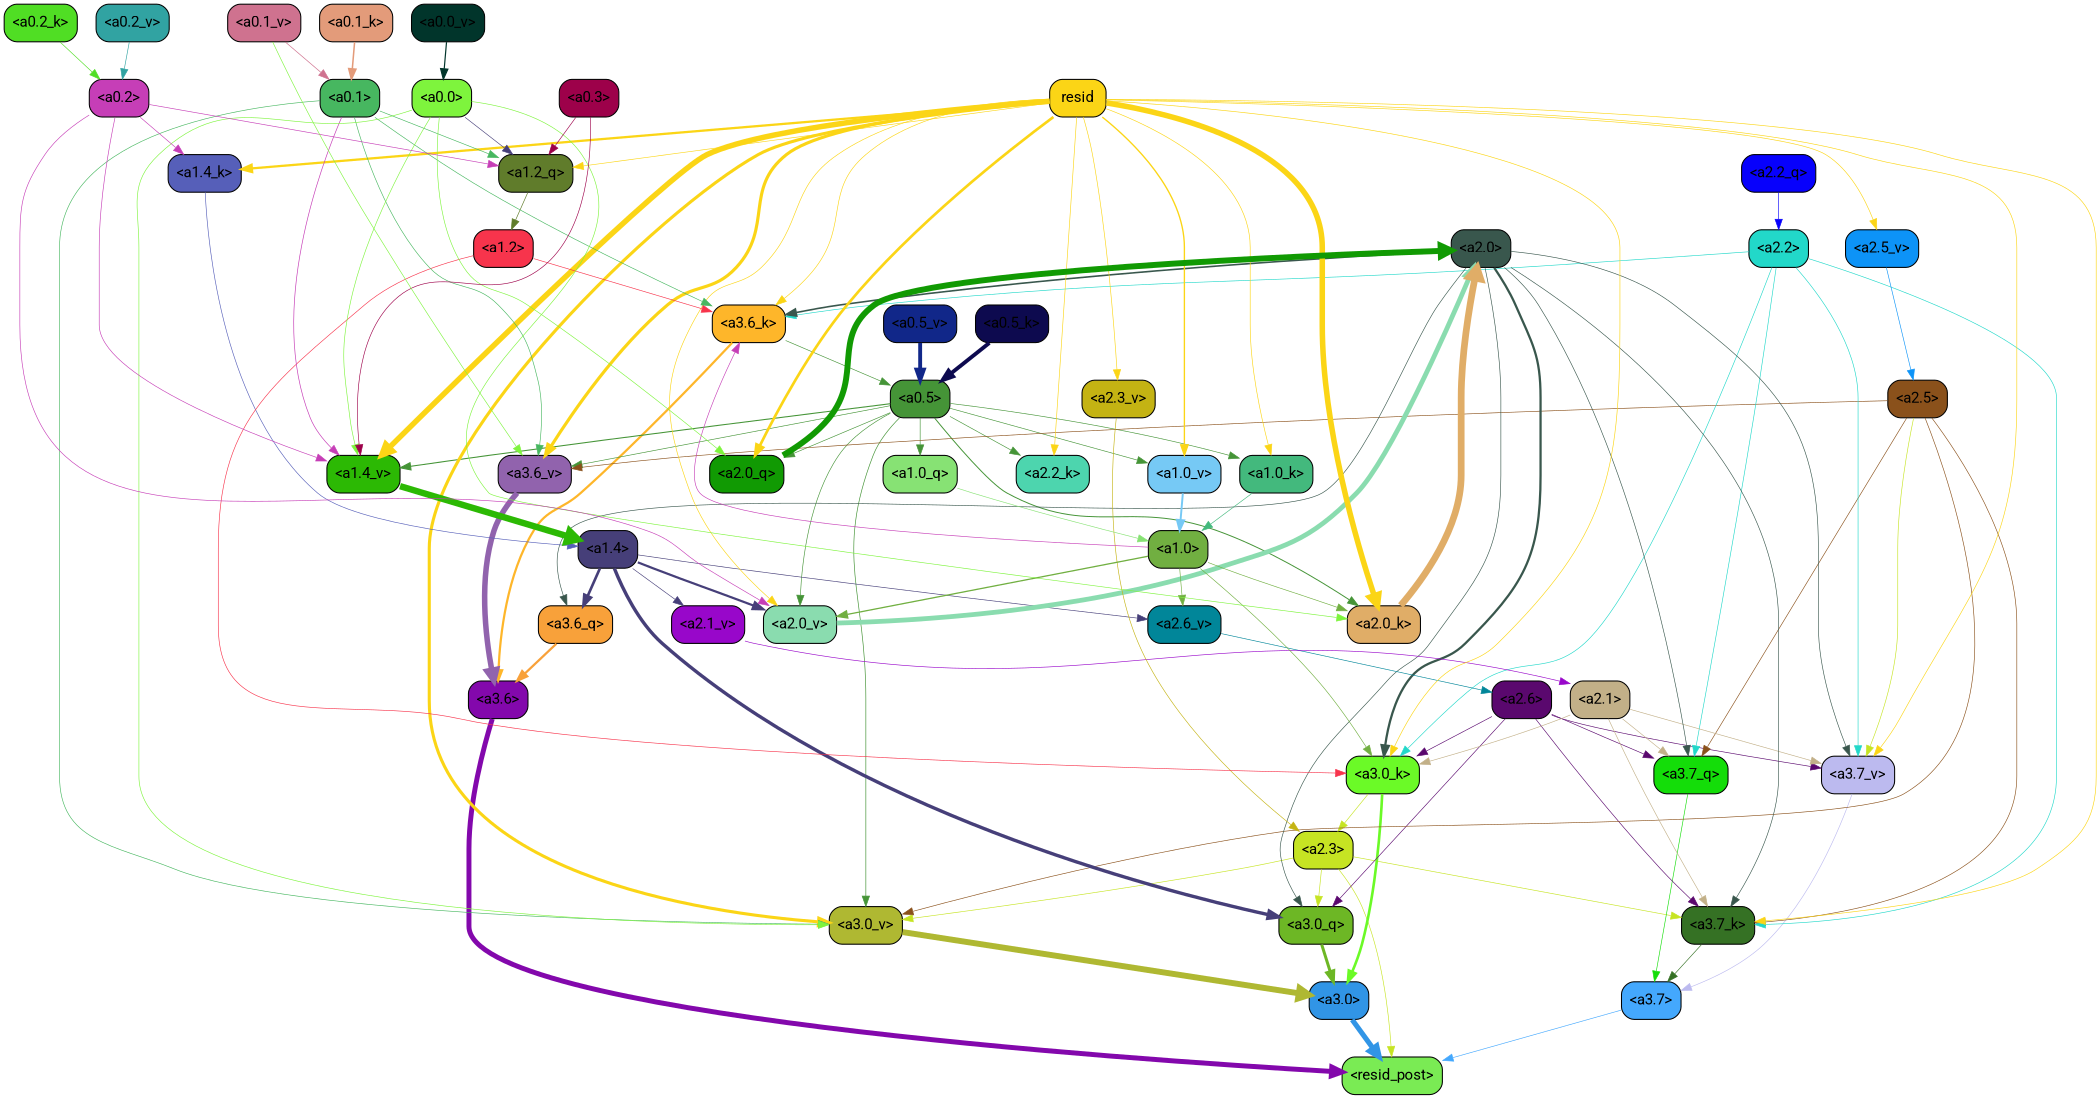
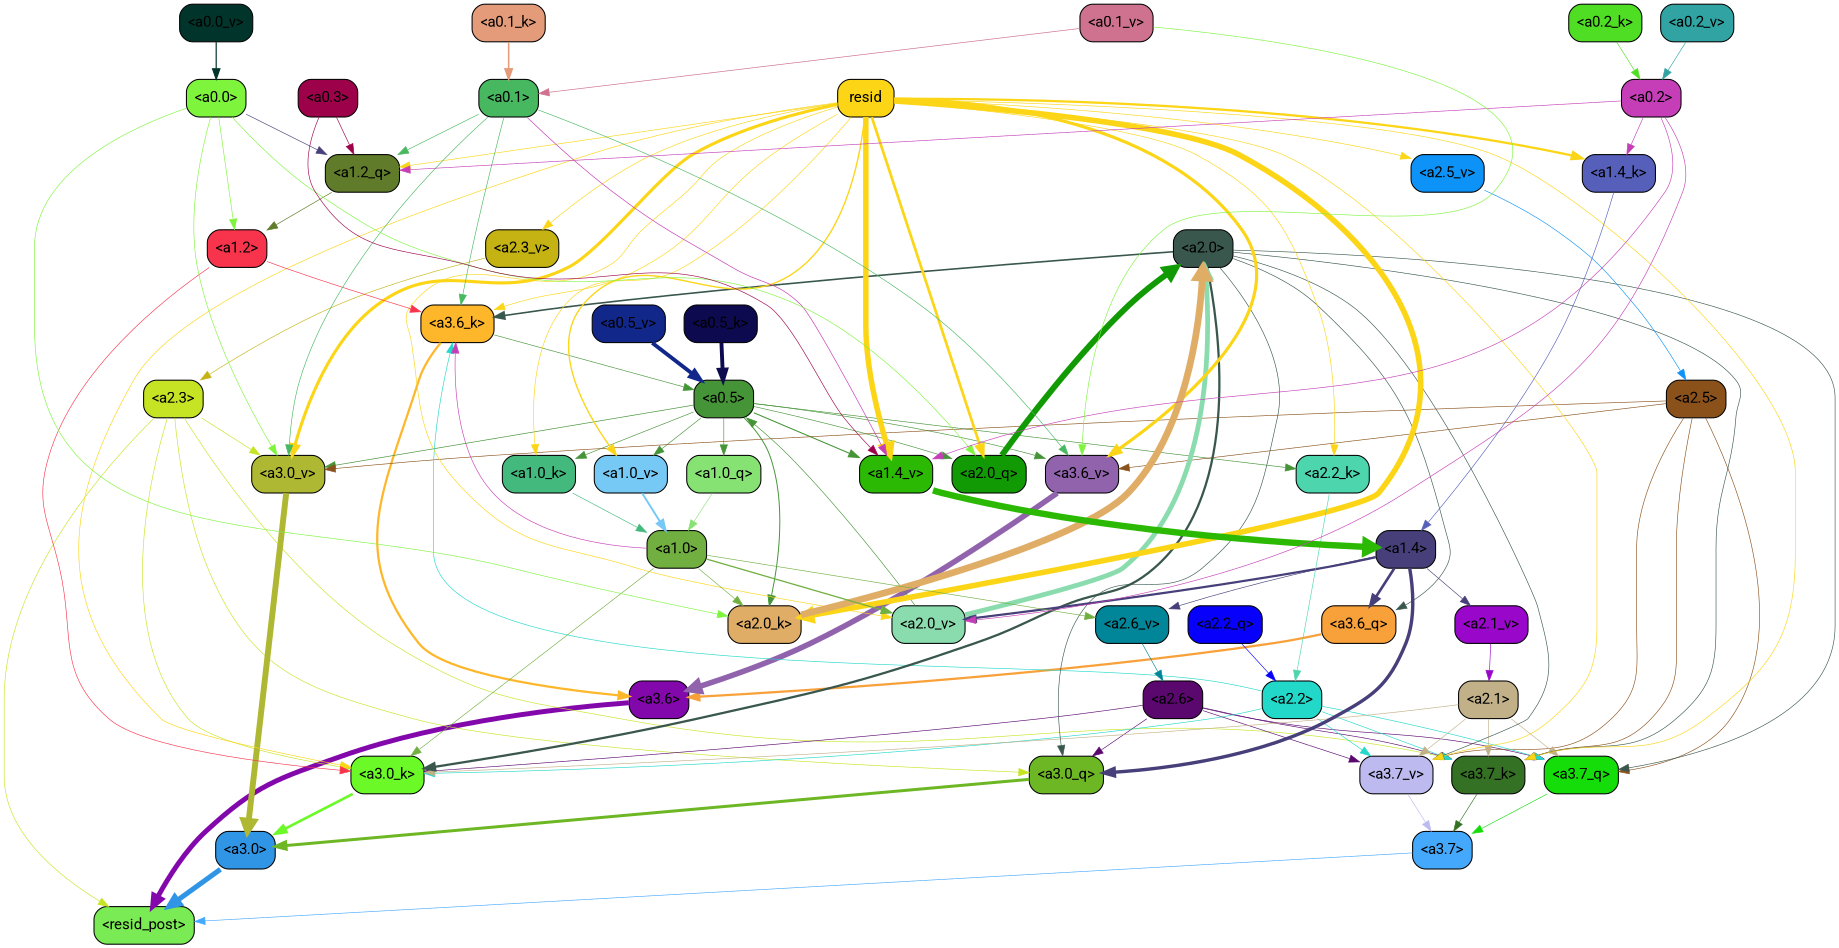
edge "<a0.0>" -> "<a1.4_v>": now "<a0.0>" -> "<a1.2>"
edge "<a0.5>" -> "<a2.0_v>": reversed
edge "<a2.2_k>" -> "<a2.2>": added
edge "<a2.5>" -> "<a3.7_v>": color #c6e423 -> #8a511b
edge "<a3.0_k>" -> "<a2.3>": reversed
